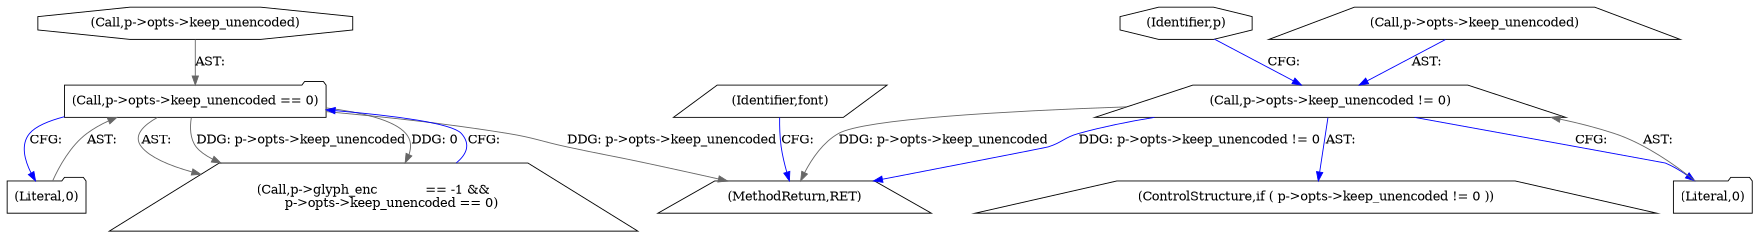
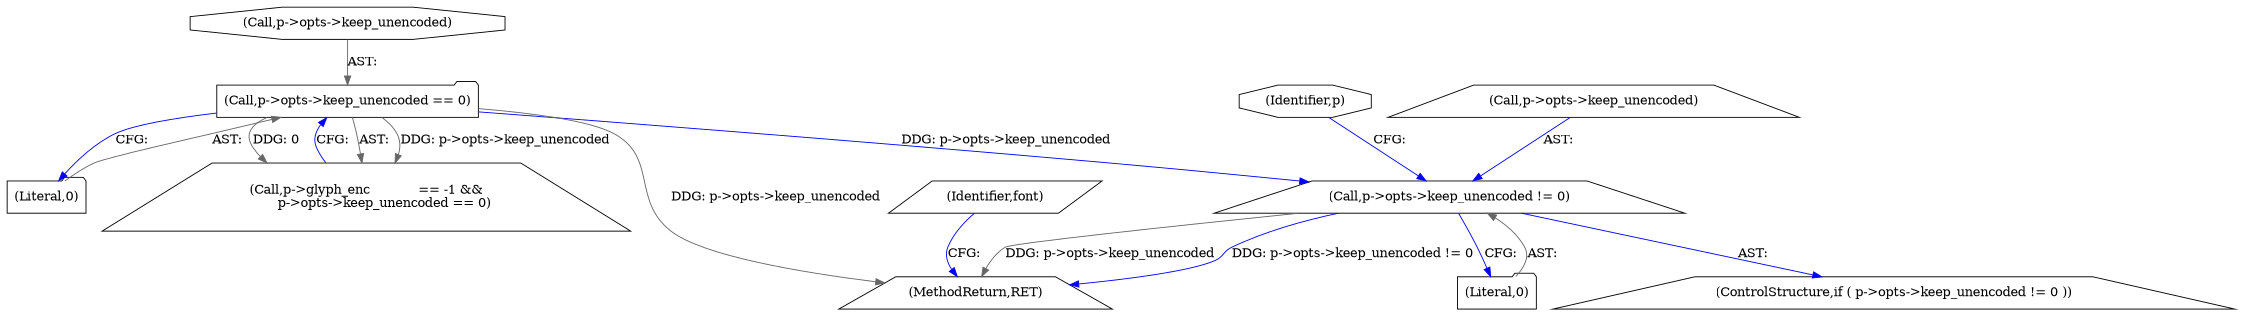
edge "(Call,p->opts->keep_unencoded == 0)" -> "(Call,p->opts->keep_unencoded != 0)": added, label "DDG: p->opts->keep_unencoded"
